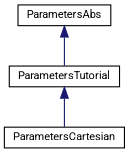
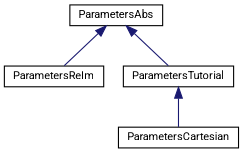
node "ParametersReIm": added
